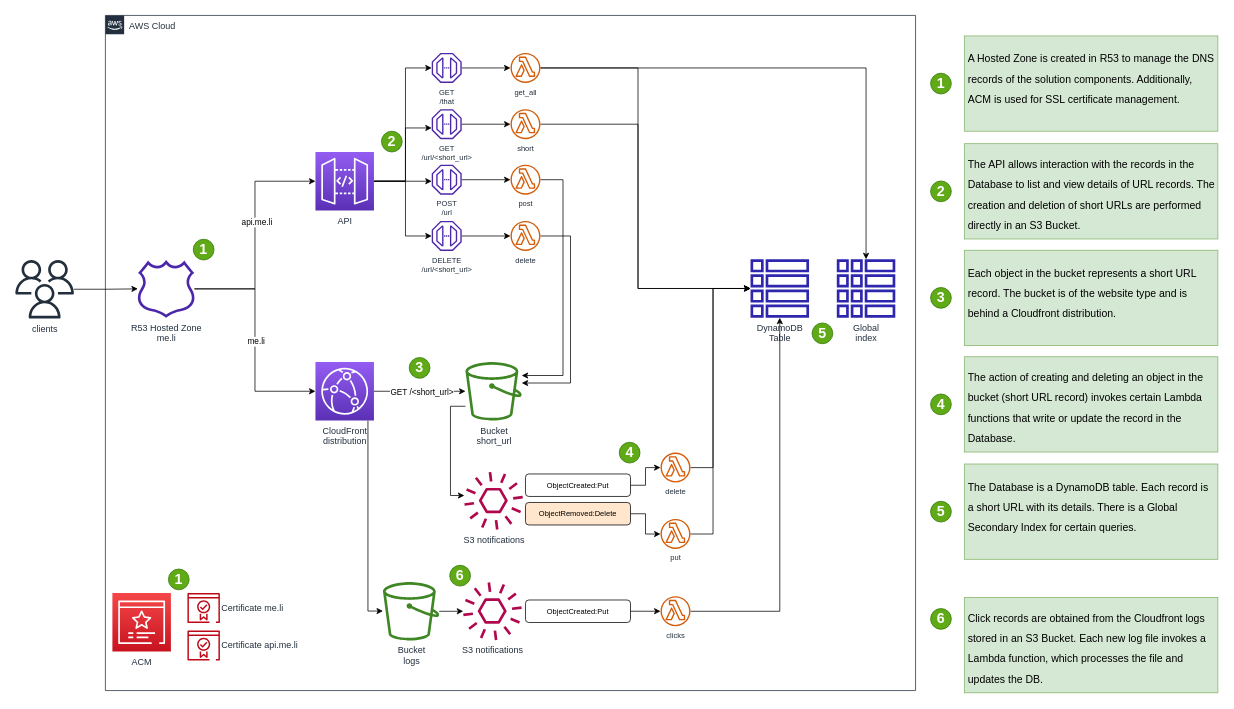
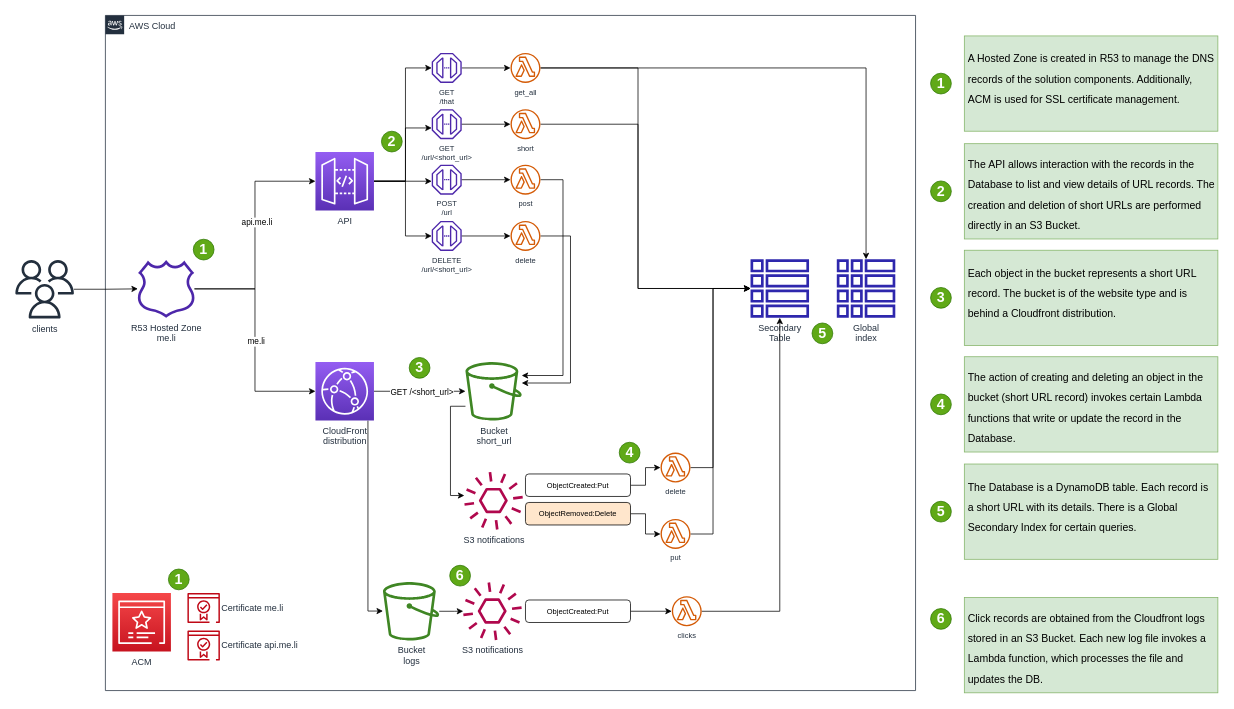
node "DynamoDB Table": label "DynamoDB Table" -> "Secondary Table"
node "clicks": moved (675, 611) -> (687, 611)
